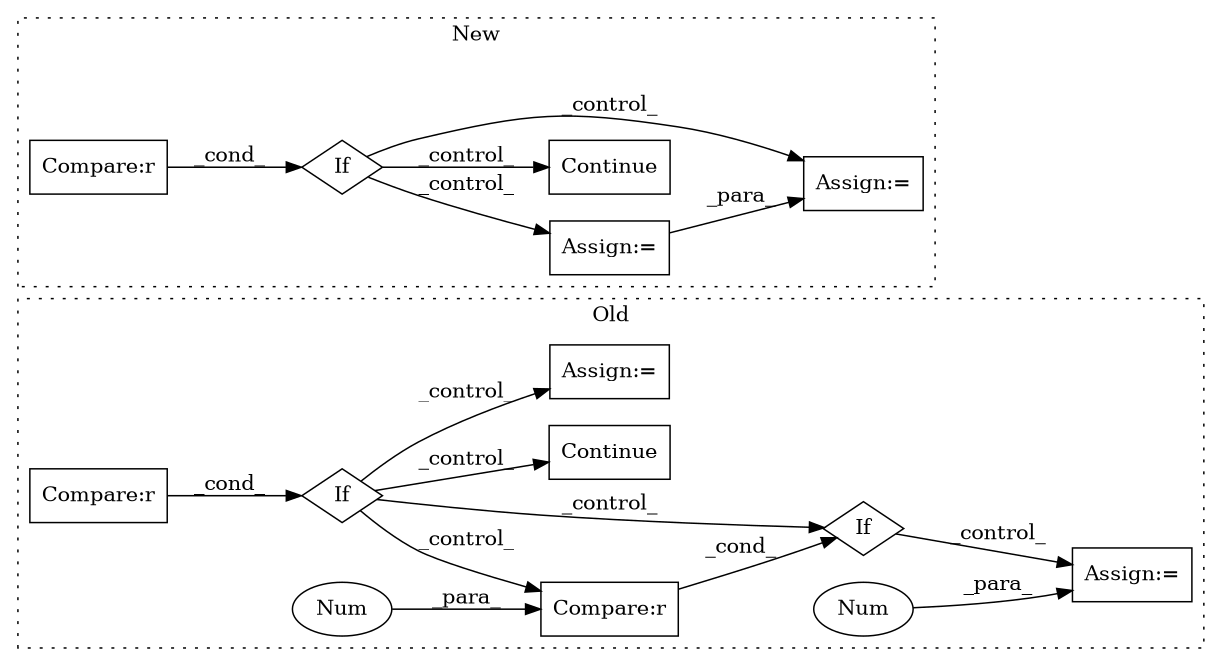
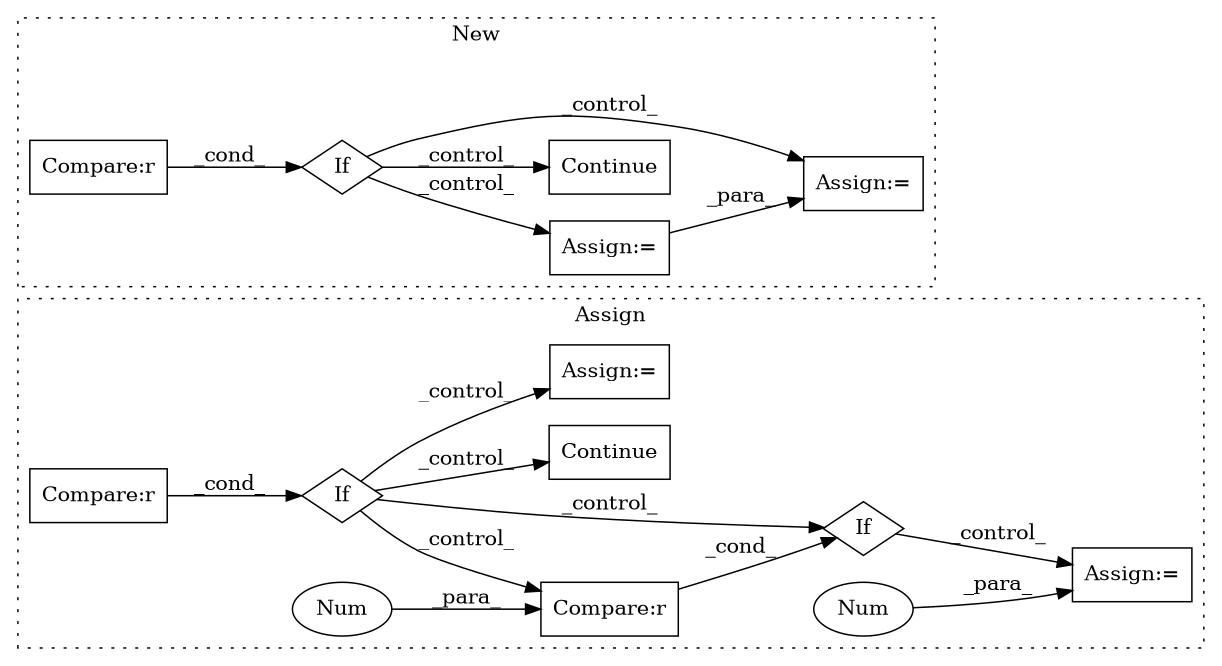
cluster "Old": label "Old" -> "Assign"
